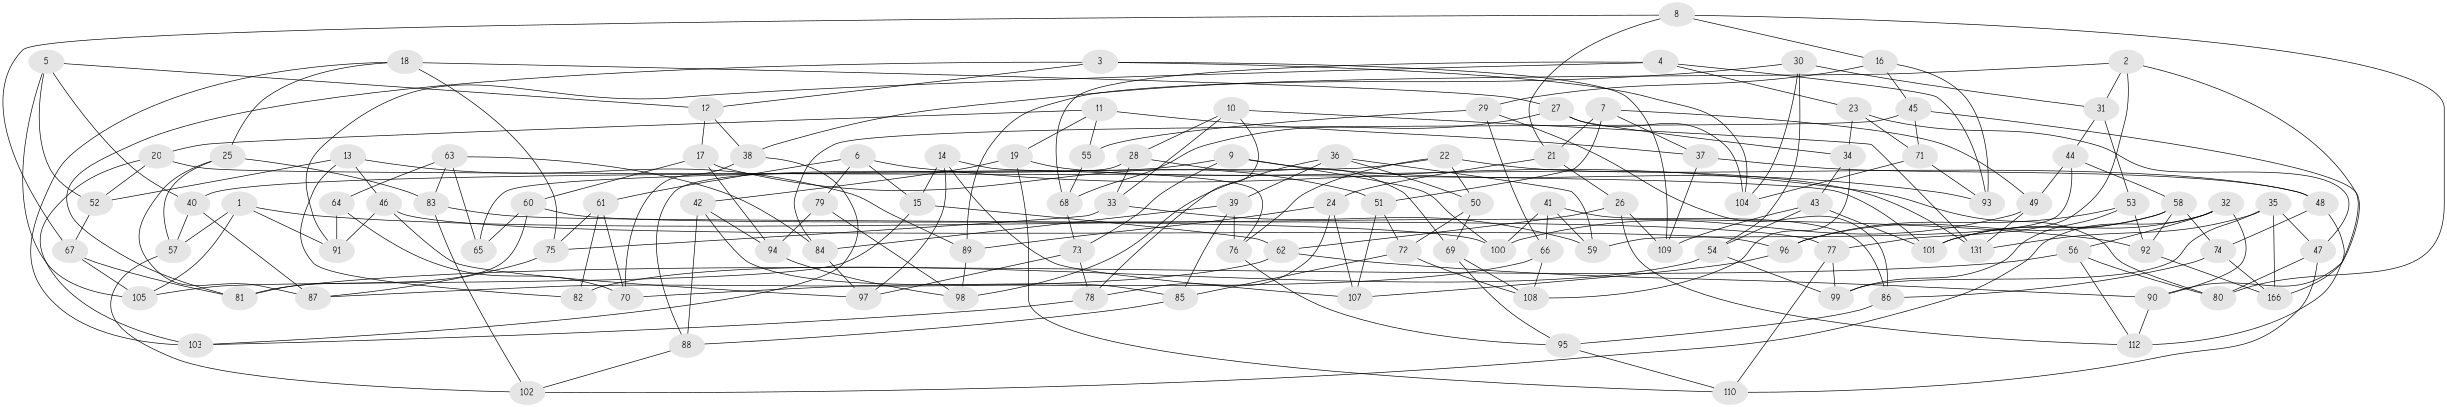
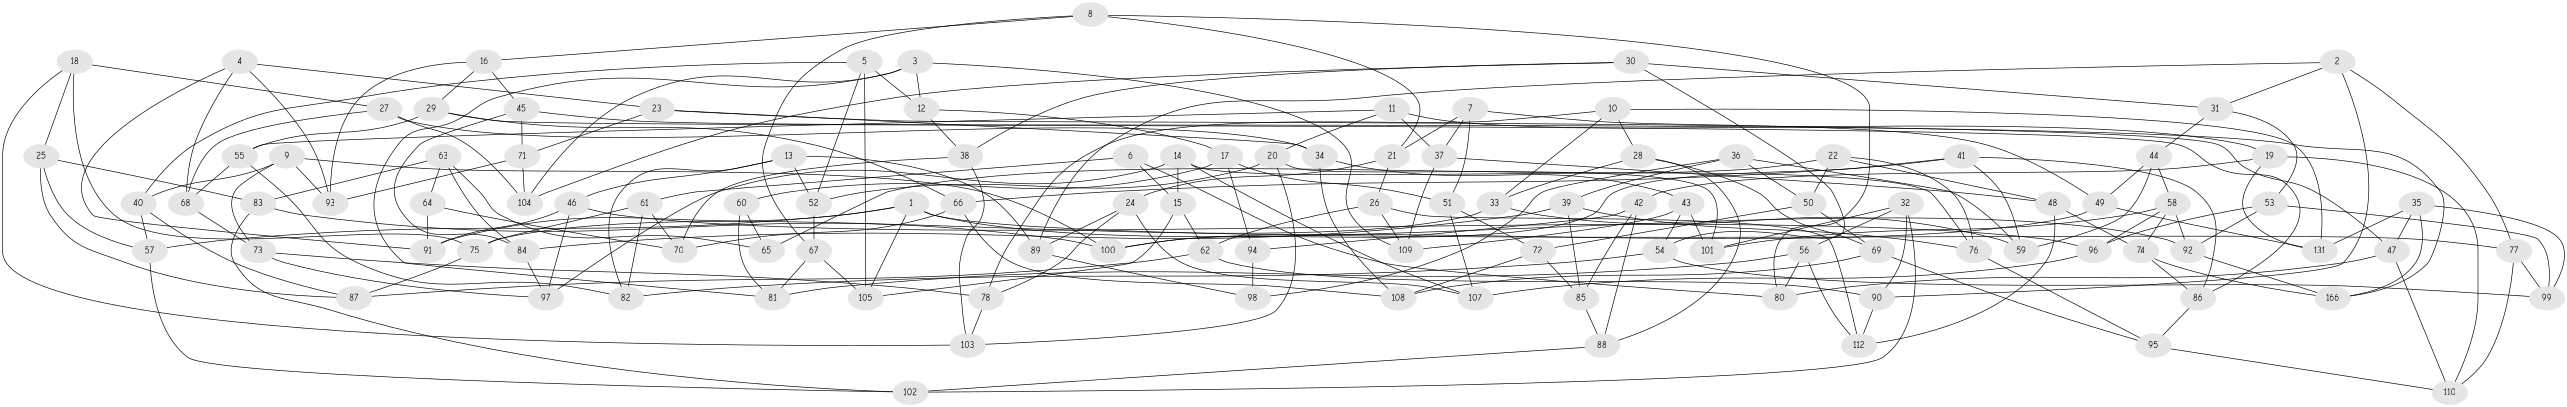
node "79": removed
edge "60" -- "77": now "1" -- "77"
edge "55" -- "82": added
